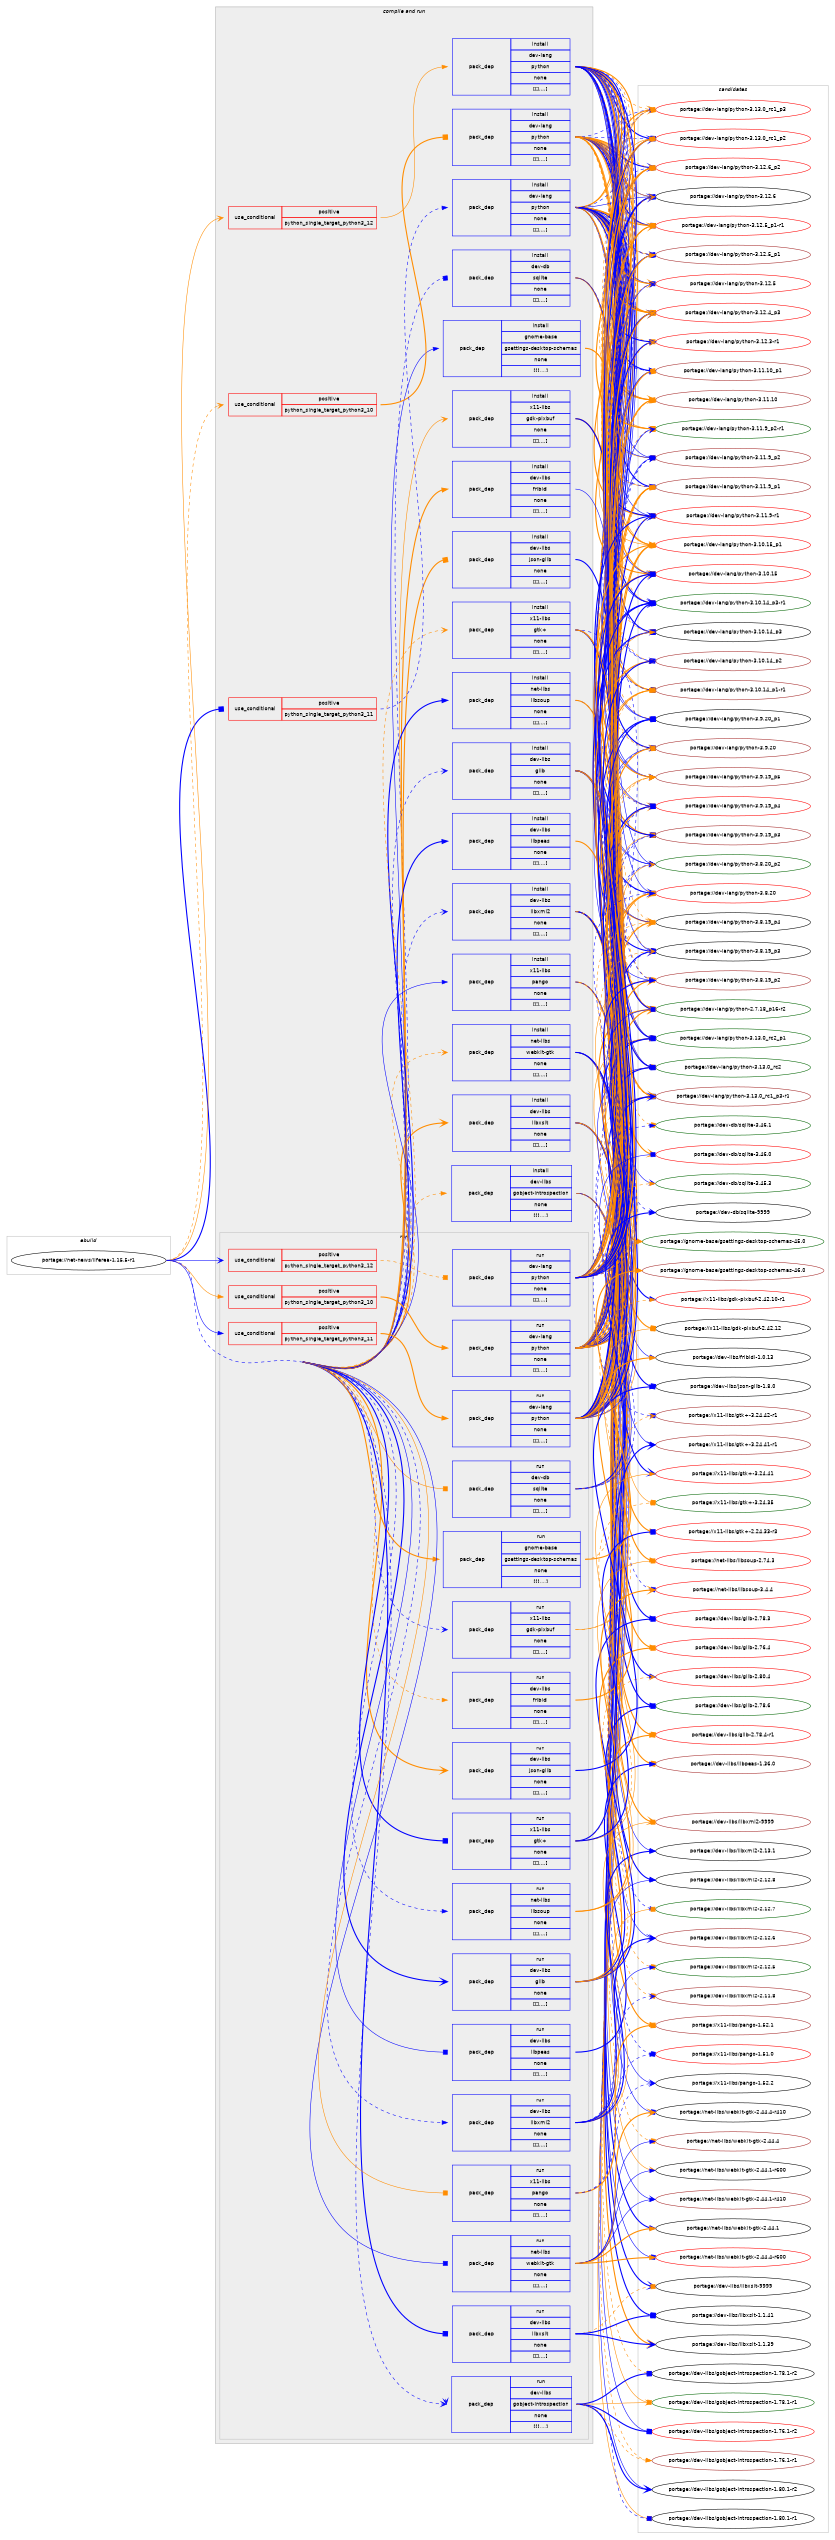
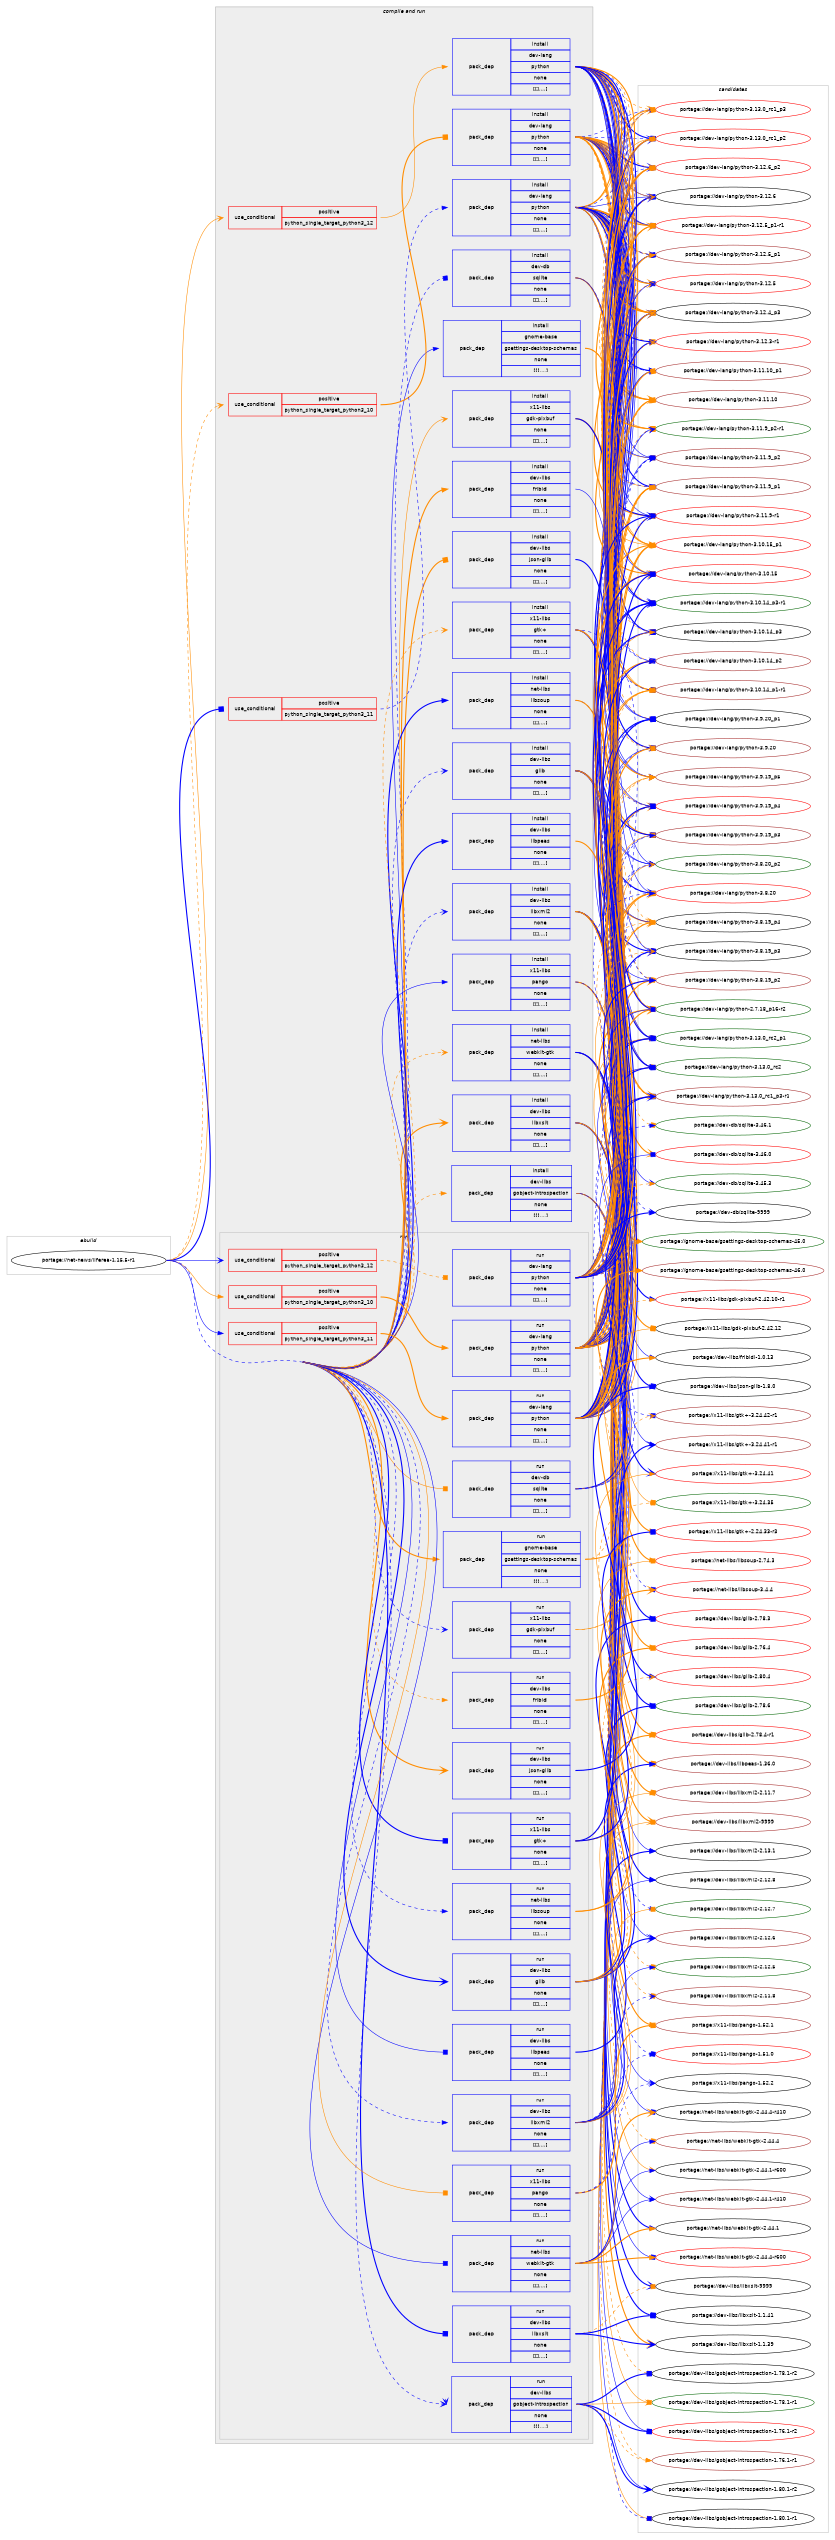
node "portage://dev-lang/python-3.12.4_p3": color red -> black
node "portage://dev-libs/libxml2-2.11.7": added
